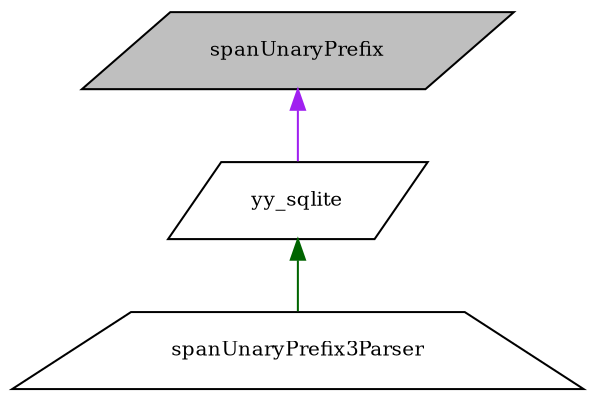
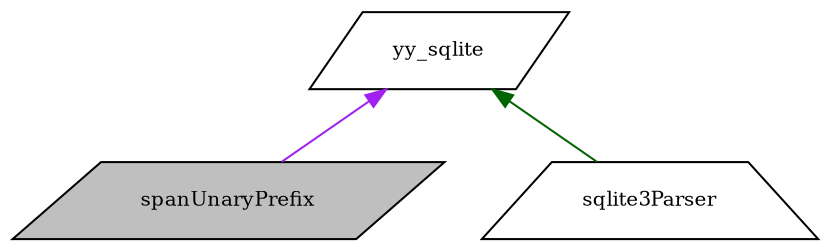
edge "yy_sqlite" -> "spanUnaryPrefix": reversed
node "spanUnaryPrefix3Parser": label "spanUnaryPrefix3Parser" -> "sqlite3Parser"
